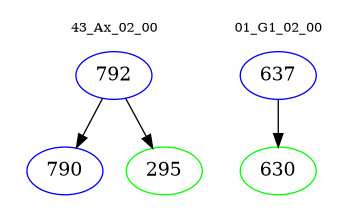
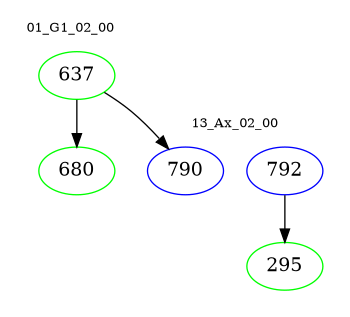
cluster "43_Ax_02_00": label "43_Ax_02_00" -> "13_Ax_02_00"
node "637": color blue -> green
edge "792" -> "790": now "637" -> "790"
node "630": label "630" -> "680"
